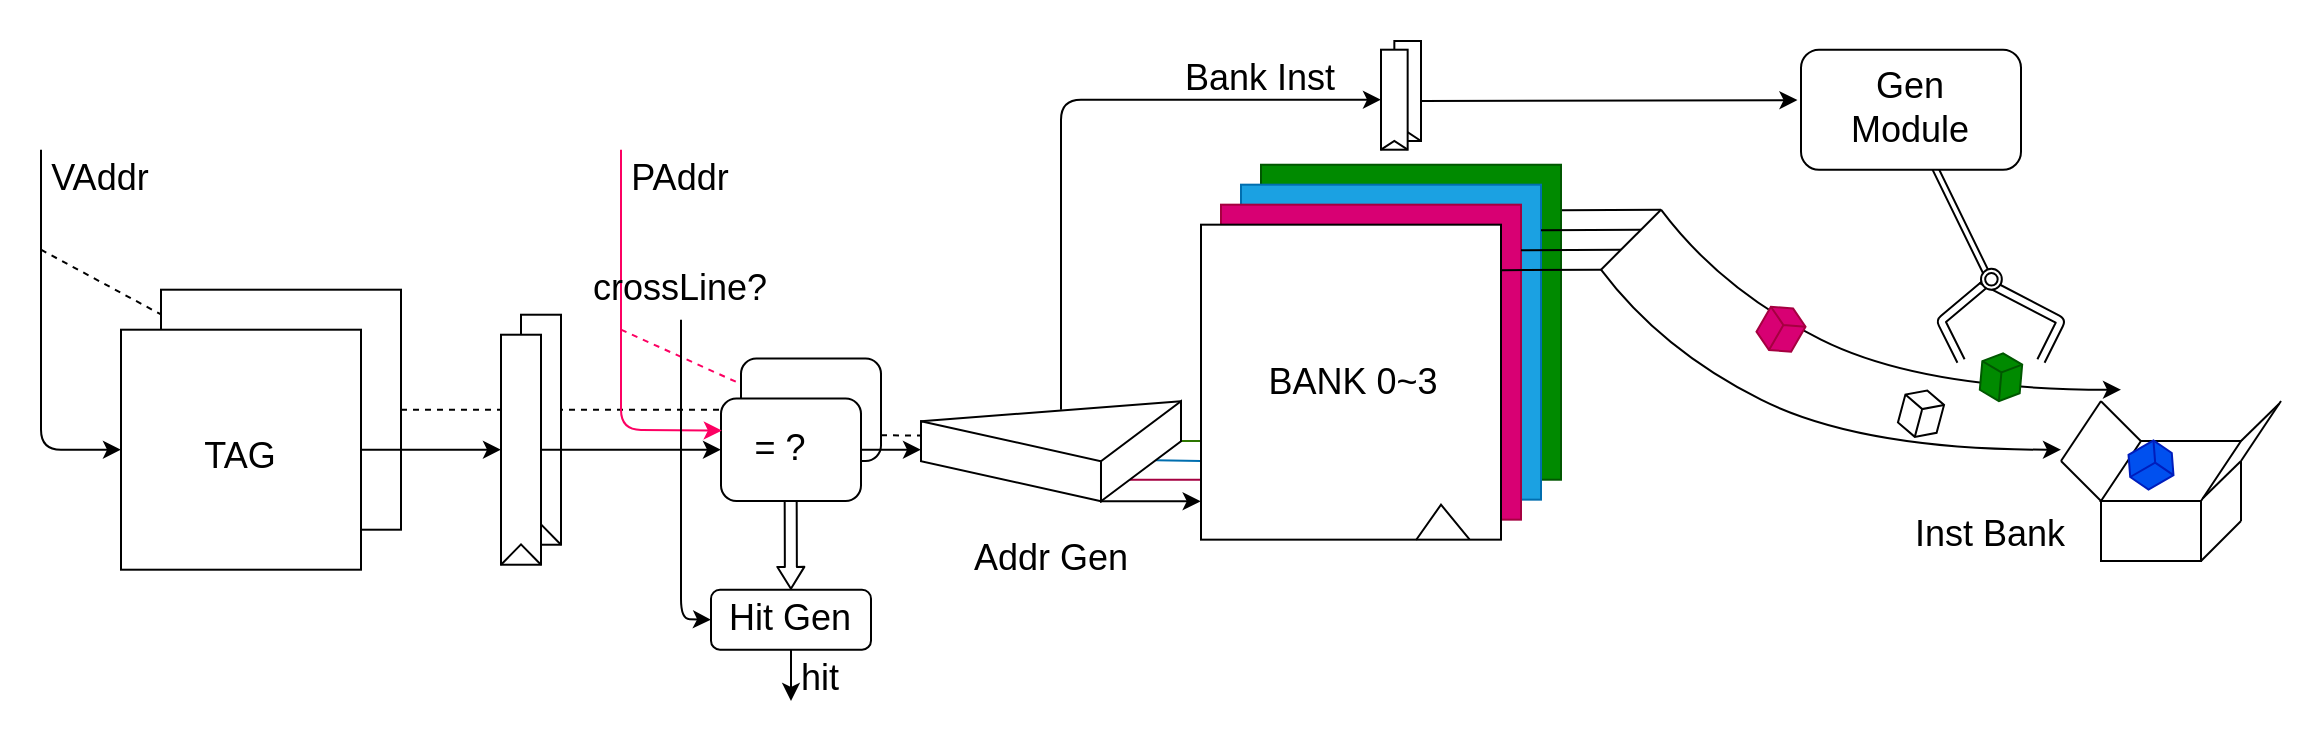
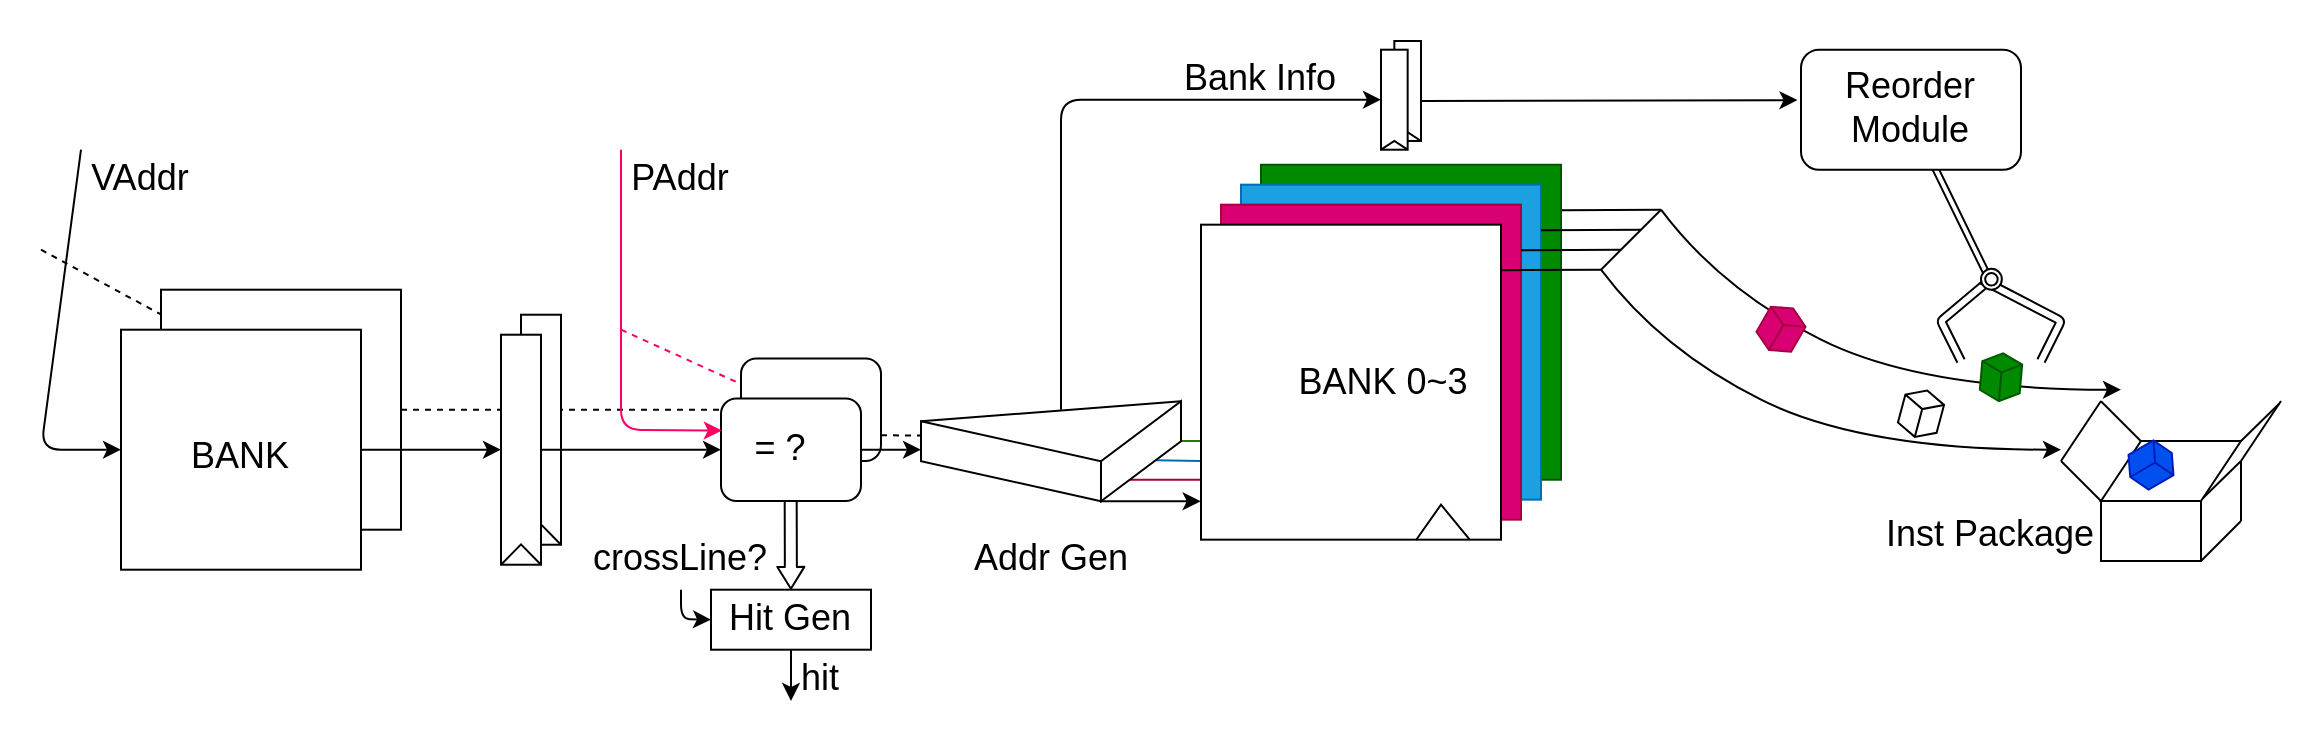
node "Bank Inst": label "Bank Inst" -> "Bank Info"
node "Gen Module": label "Gen Module" -> "Reorder Module"
node "VAddr": moved (101, 180) -> (141, 180)
node "crossLine?": moved (681, 290) -> (681, 560)
node "BANK 0~3": moved (1354, 382) -> (1384, 382)
node "TAG": label "TAG" -> "BANK"
node "Inst Bank": label "Inst Bank" -> "Inst Package"
node "Hit Gen": shape rounded rectangle -> rectangle
